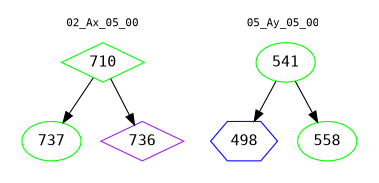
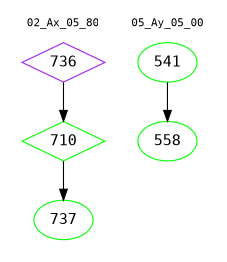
cluster "02_Ax_05_00": label "02_Ax_05_00" -> "02_Ax_05_80"
edge "710" -> "736": reversed
node "498": removed
